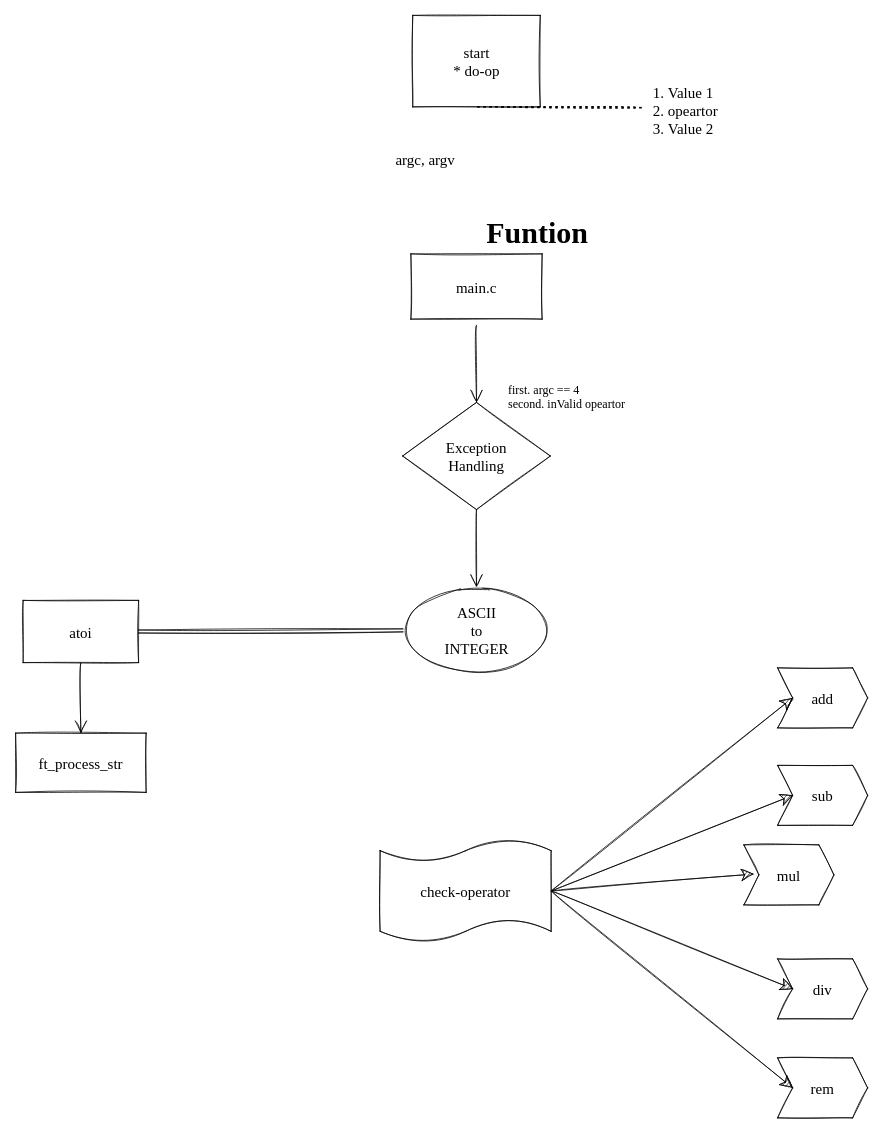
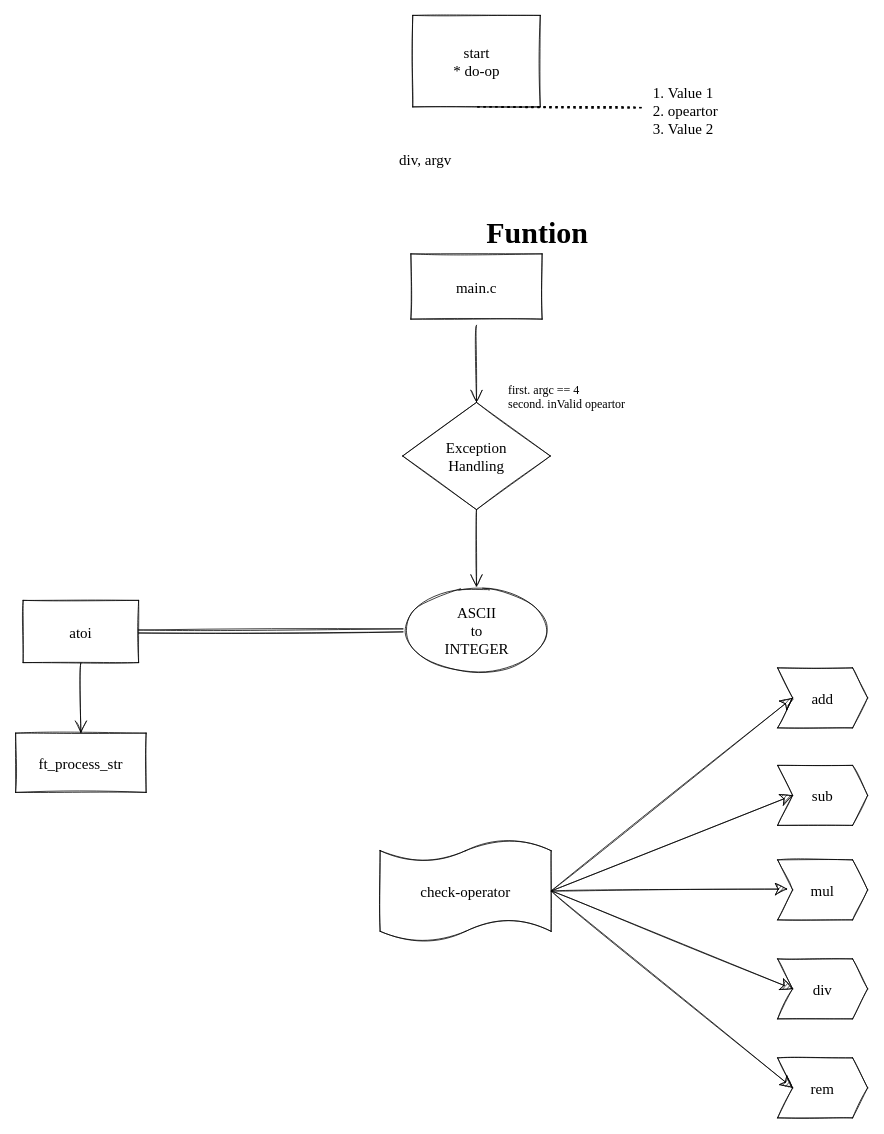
node "argc, argv": label "argc, argv" -> "div, argv"
node "mul": moved (789, 875) -> (822, 890)
